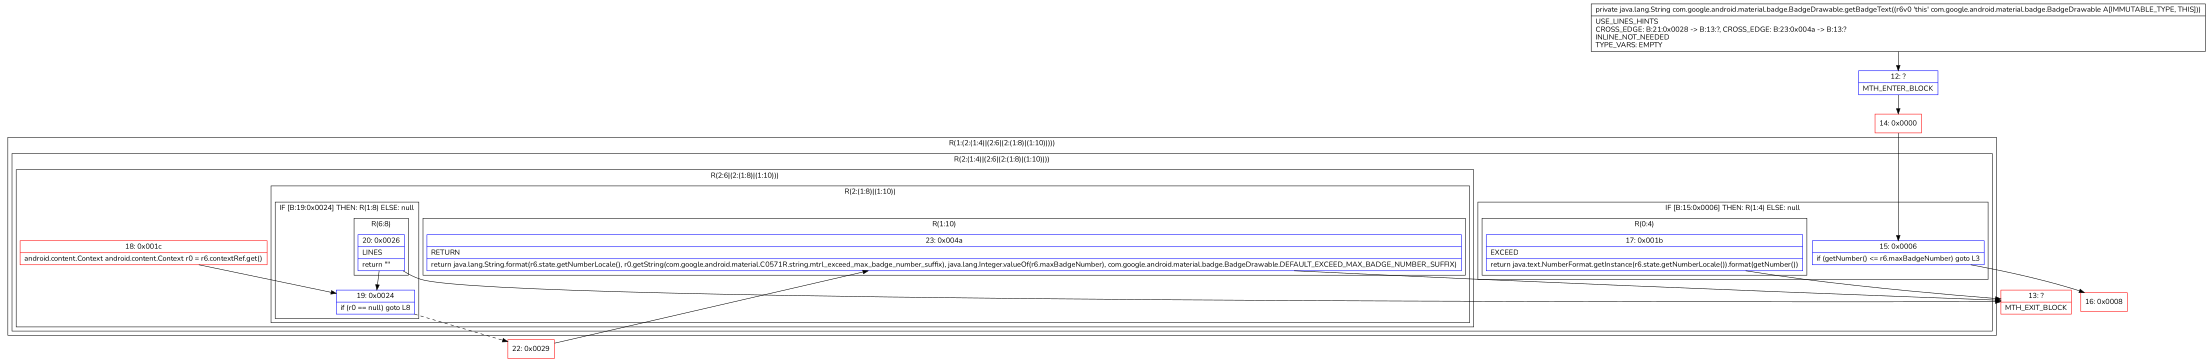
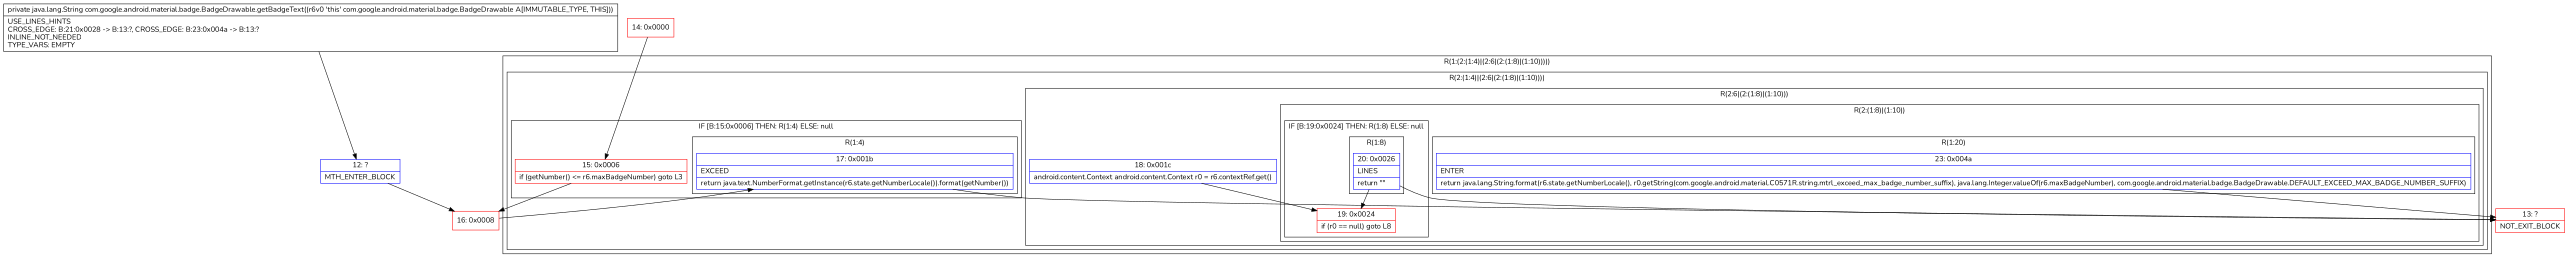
edge "12: ?" -> "14: 0x0000": now "12: ?" -> "16: 0x0008"
edge "16: 0x0008" -> "17: 0x001b": added
cluster "R(6:8)": label "R(6:8)" -> "R(1:8)"
cluster "R(1:10)": label "R(1:10)" -> "R(1:20)"
cluster "R(0:4)": label "R(0:4)" -> "R(1:4)"
node "23: 0x004a": text "RETURN" -> "ENTER"
node "18: 0x001c": color red -> blue
node "15: 0x0006": color blue -> red
node "19: 0x0024": color blue -> red
node "13: ?": text "MTH_EXIT_BLOCK" -> "NOT_EXIT_BLOCK"
node "22: 0x0029": removed
